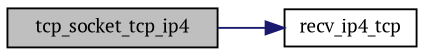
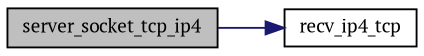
node "tcp_socket_tcp_ip4": label "tcp_socket_tcp_ip4" -> "server_socket_tcp_ip4"
